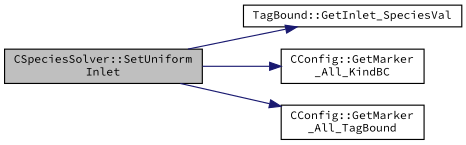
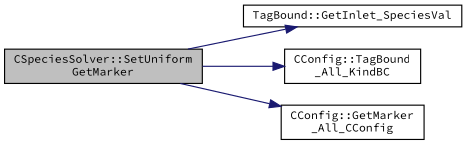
node "CSpeciesSolver::SetUniform Inlet": label "CSpeciesSolver::SetUniform Inlet" -> "CSpeciesSolver::SetUniform GetMarker"
node "CConfig::GetMarker _All_KindBC": label "CConfig::GetMarker _All_KindBC" -> "CConfig::TagBound _All_KindBC"
node "CConfig::GetMarker _All_TagBound": label "CConfig::GetMarker _All_TagBound" -> "CConfig::GetMarker _All_CConfig"
